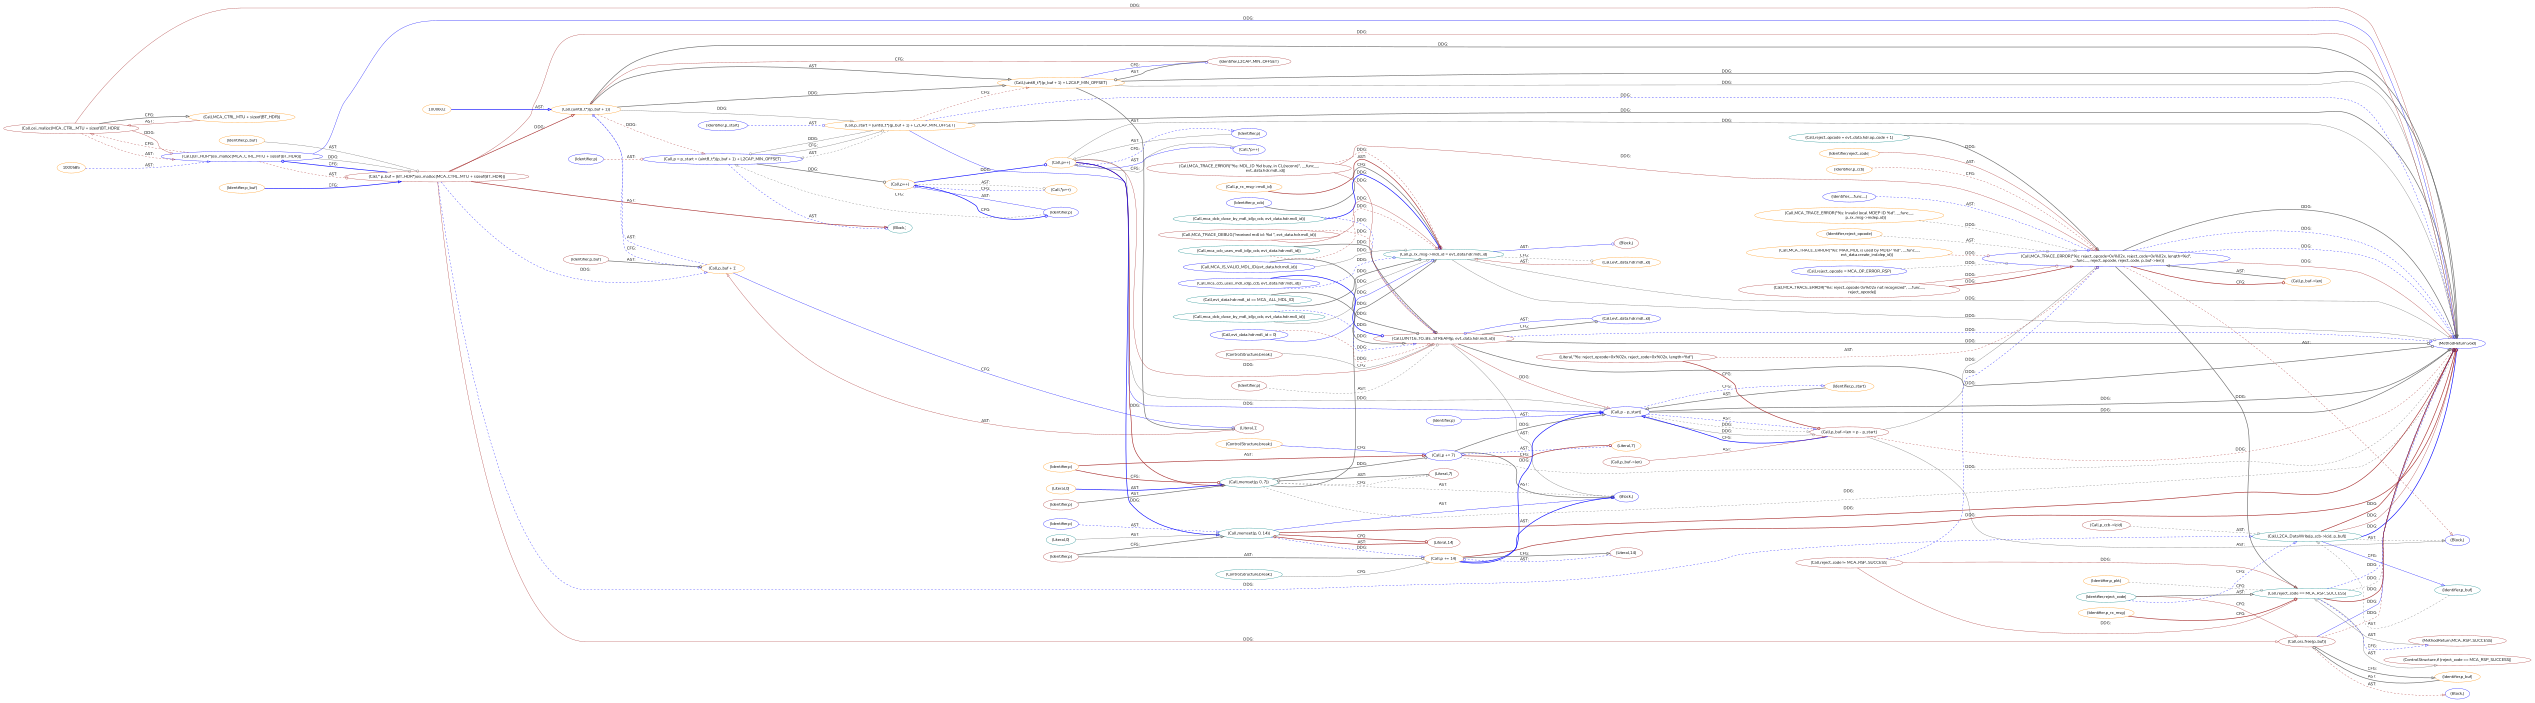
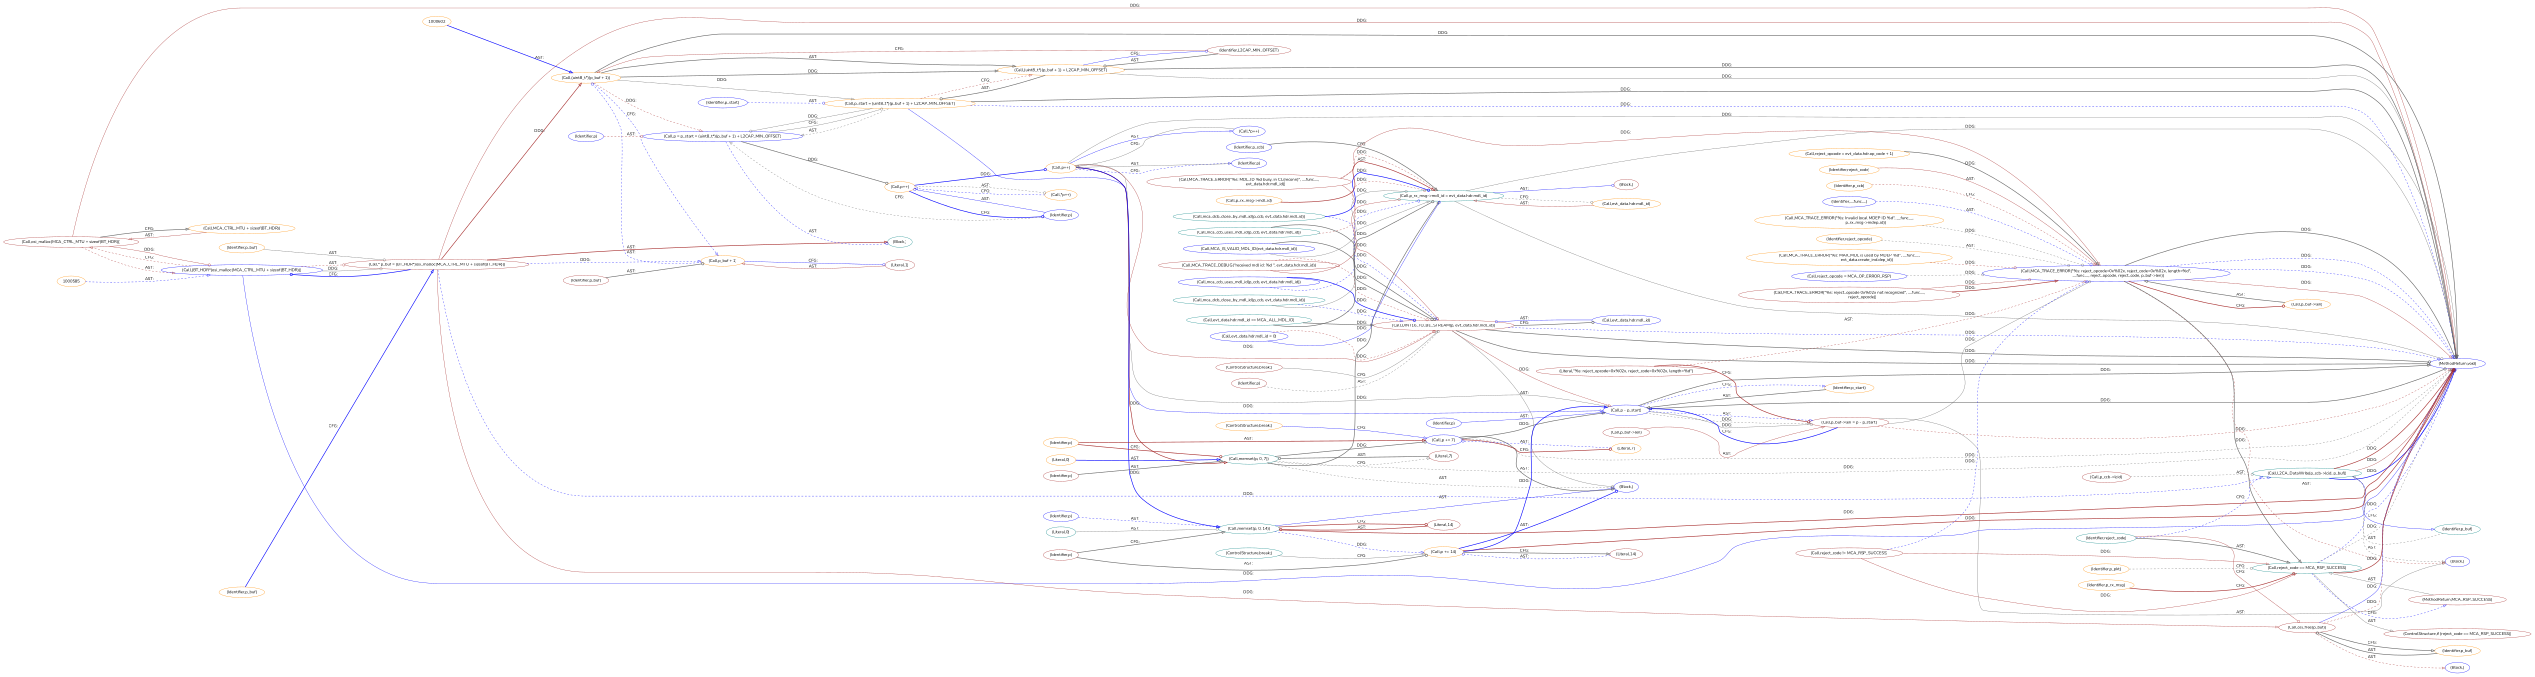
node "(Call,reject_opcode = evt_data.hdr.op_code + 1)": color teal -> darkorange
edge "(Call,(uint8_t*)(p_buf + 1) + L2CAP_MIN_OFFSET)" -> "(Literal,1)": now "(Call,(uint8_t*)(p_buf + 1) + L2CAP_MIN_OFFSET)" -> "(Call,p_start = (uint8_t*)(p_buf + 1) + L2CAP_MIN_OFFSET)"
